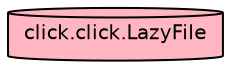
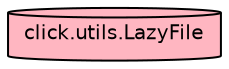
node "click.click.LazyFile": label "click.click.LazyFile" -> "click.utils.LazyFile"
